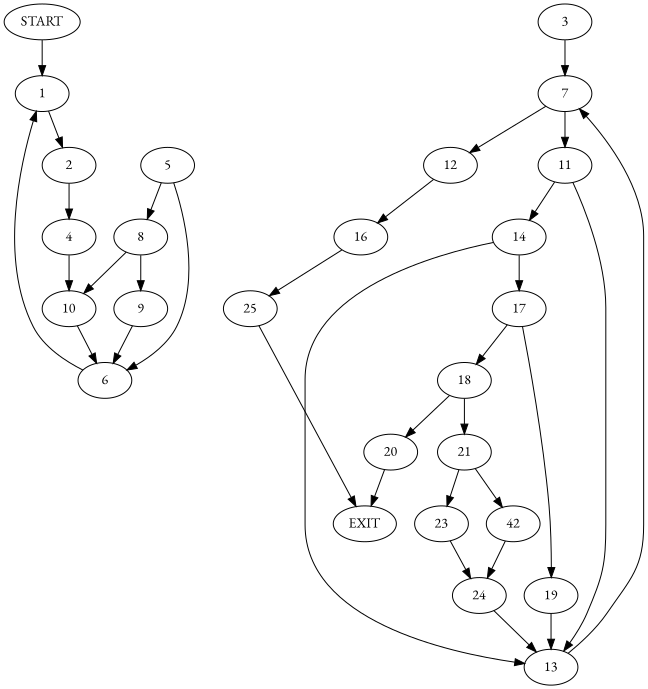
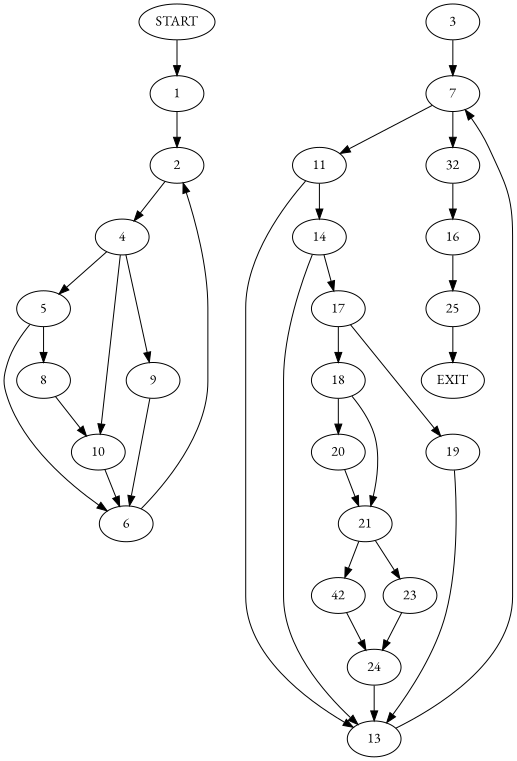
node "12": label "12" -> "32"
edge "6" -> "1": now "6" -> "2"
edge "8" -> "9": now "4" -> "9"
edge "4" -> "5": added
edge "20" -> "EXIT": now "20" -> "21"
